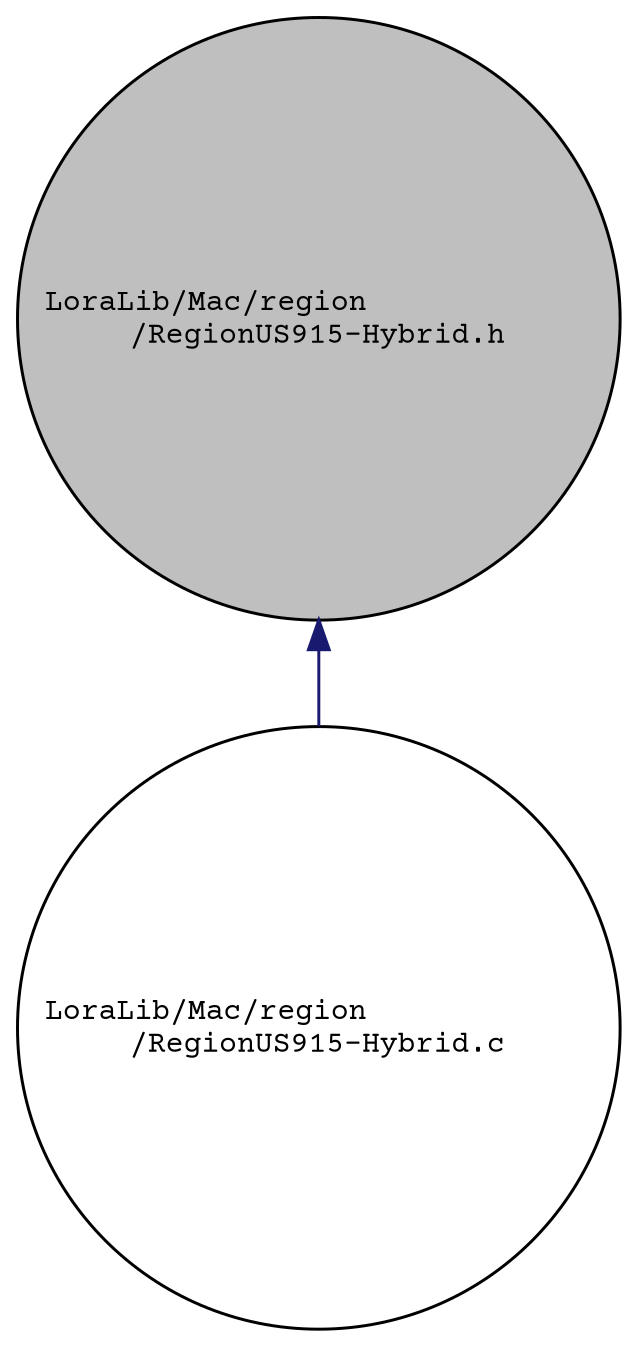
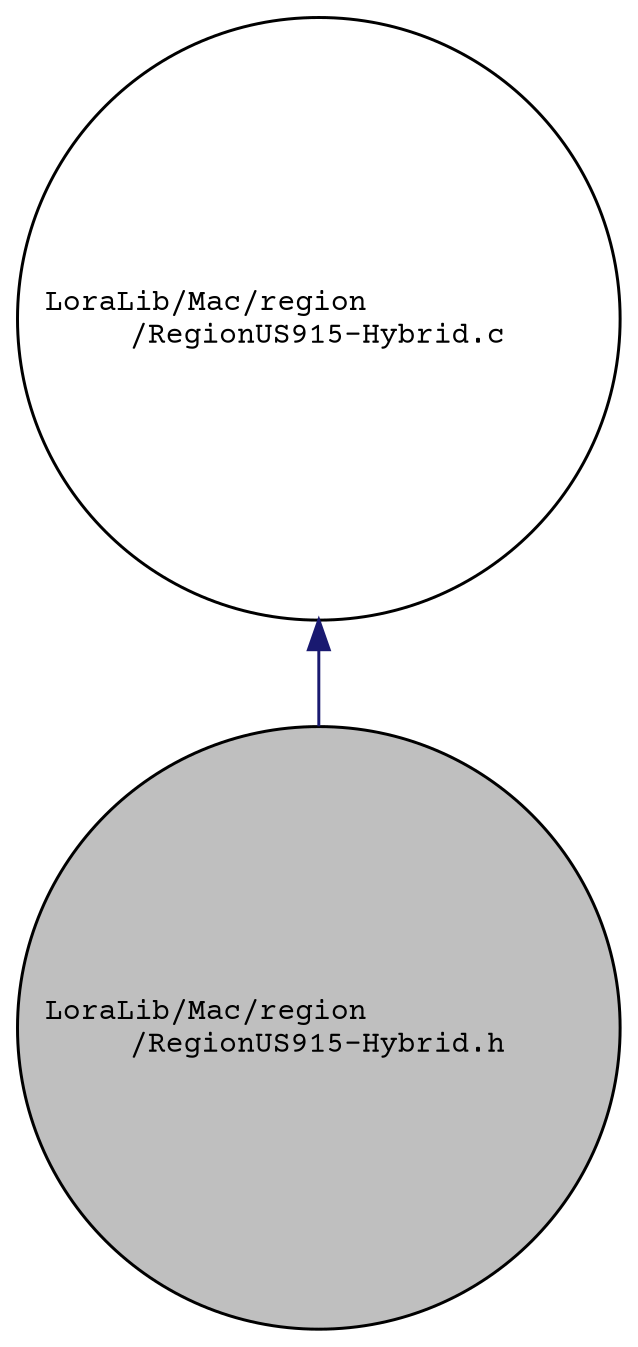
edge "LoraLib/Mac/region /RegionUS915-Hybrid.c" -> "LoraLib/Mac/region /RegionUS915-Hybrid.h": reversed
